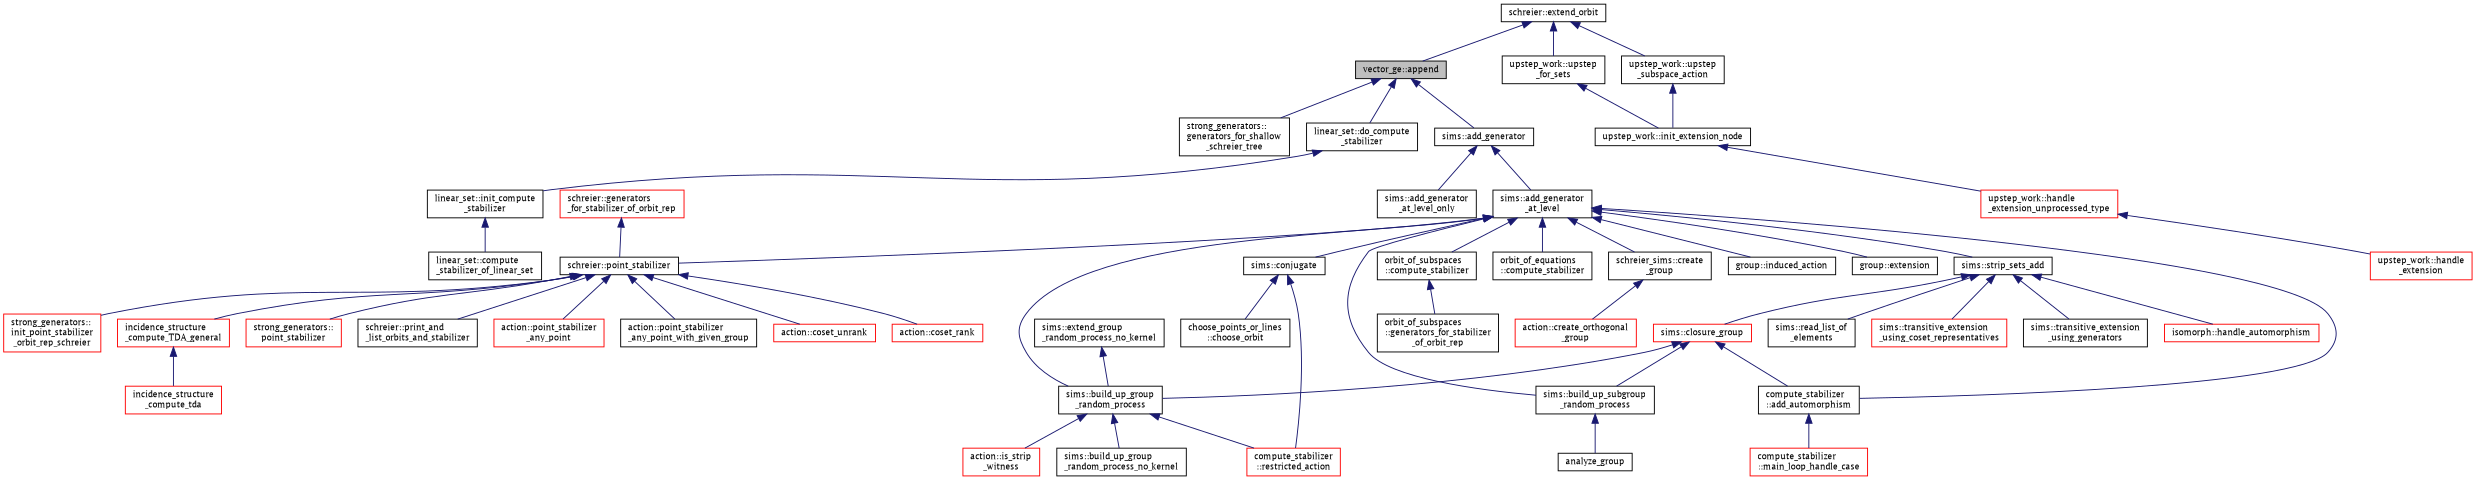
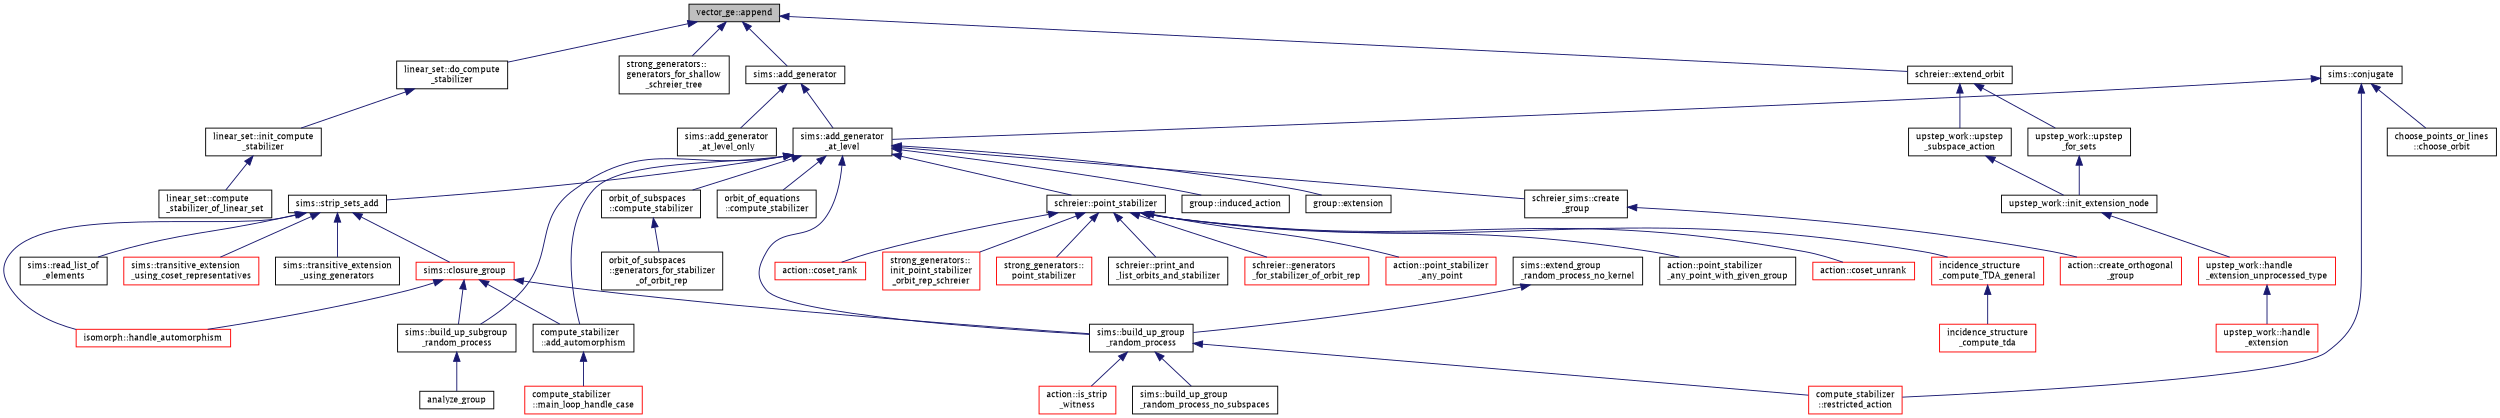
edge "vector_ge::append" -> "schreier::extend_orbit": reversed
edge "schreier::point_stabilizer" -> "schreier::generators _for_stabilizer_of_orbit_rep": reversed
edge "sims::conjugate" -> "sims::add_generator _at_level": reversed
edge "isomorph::handle_automorphism" -> "sims::closure_group": added
node "sims::build_up_group _random_process_no_kernel": label "sims::build_up_group _random_process_no_kernel" -> "sims::build_up_group _random_process_no_subspaces"
